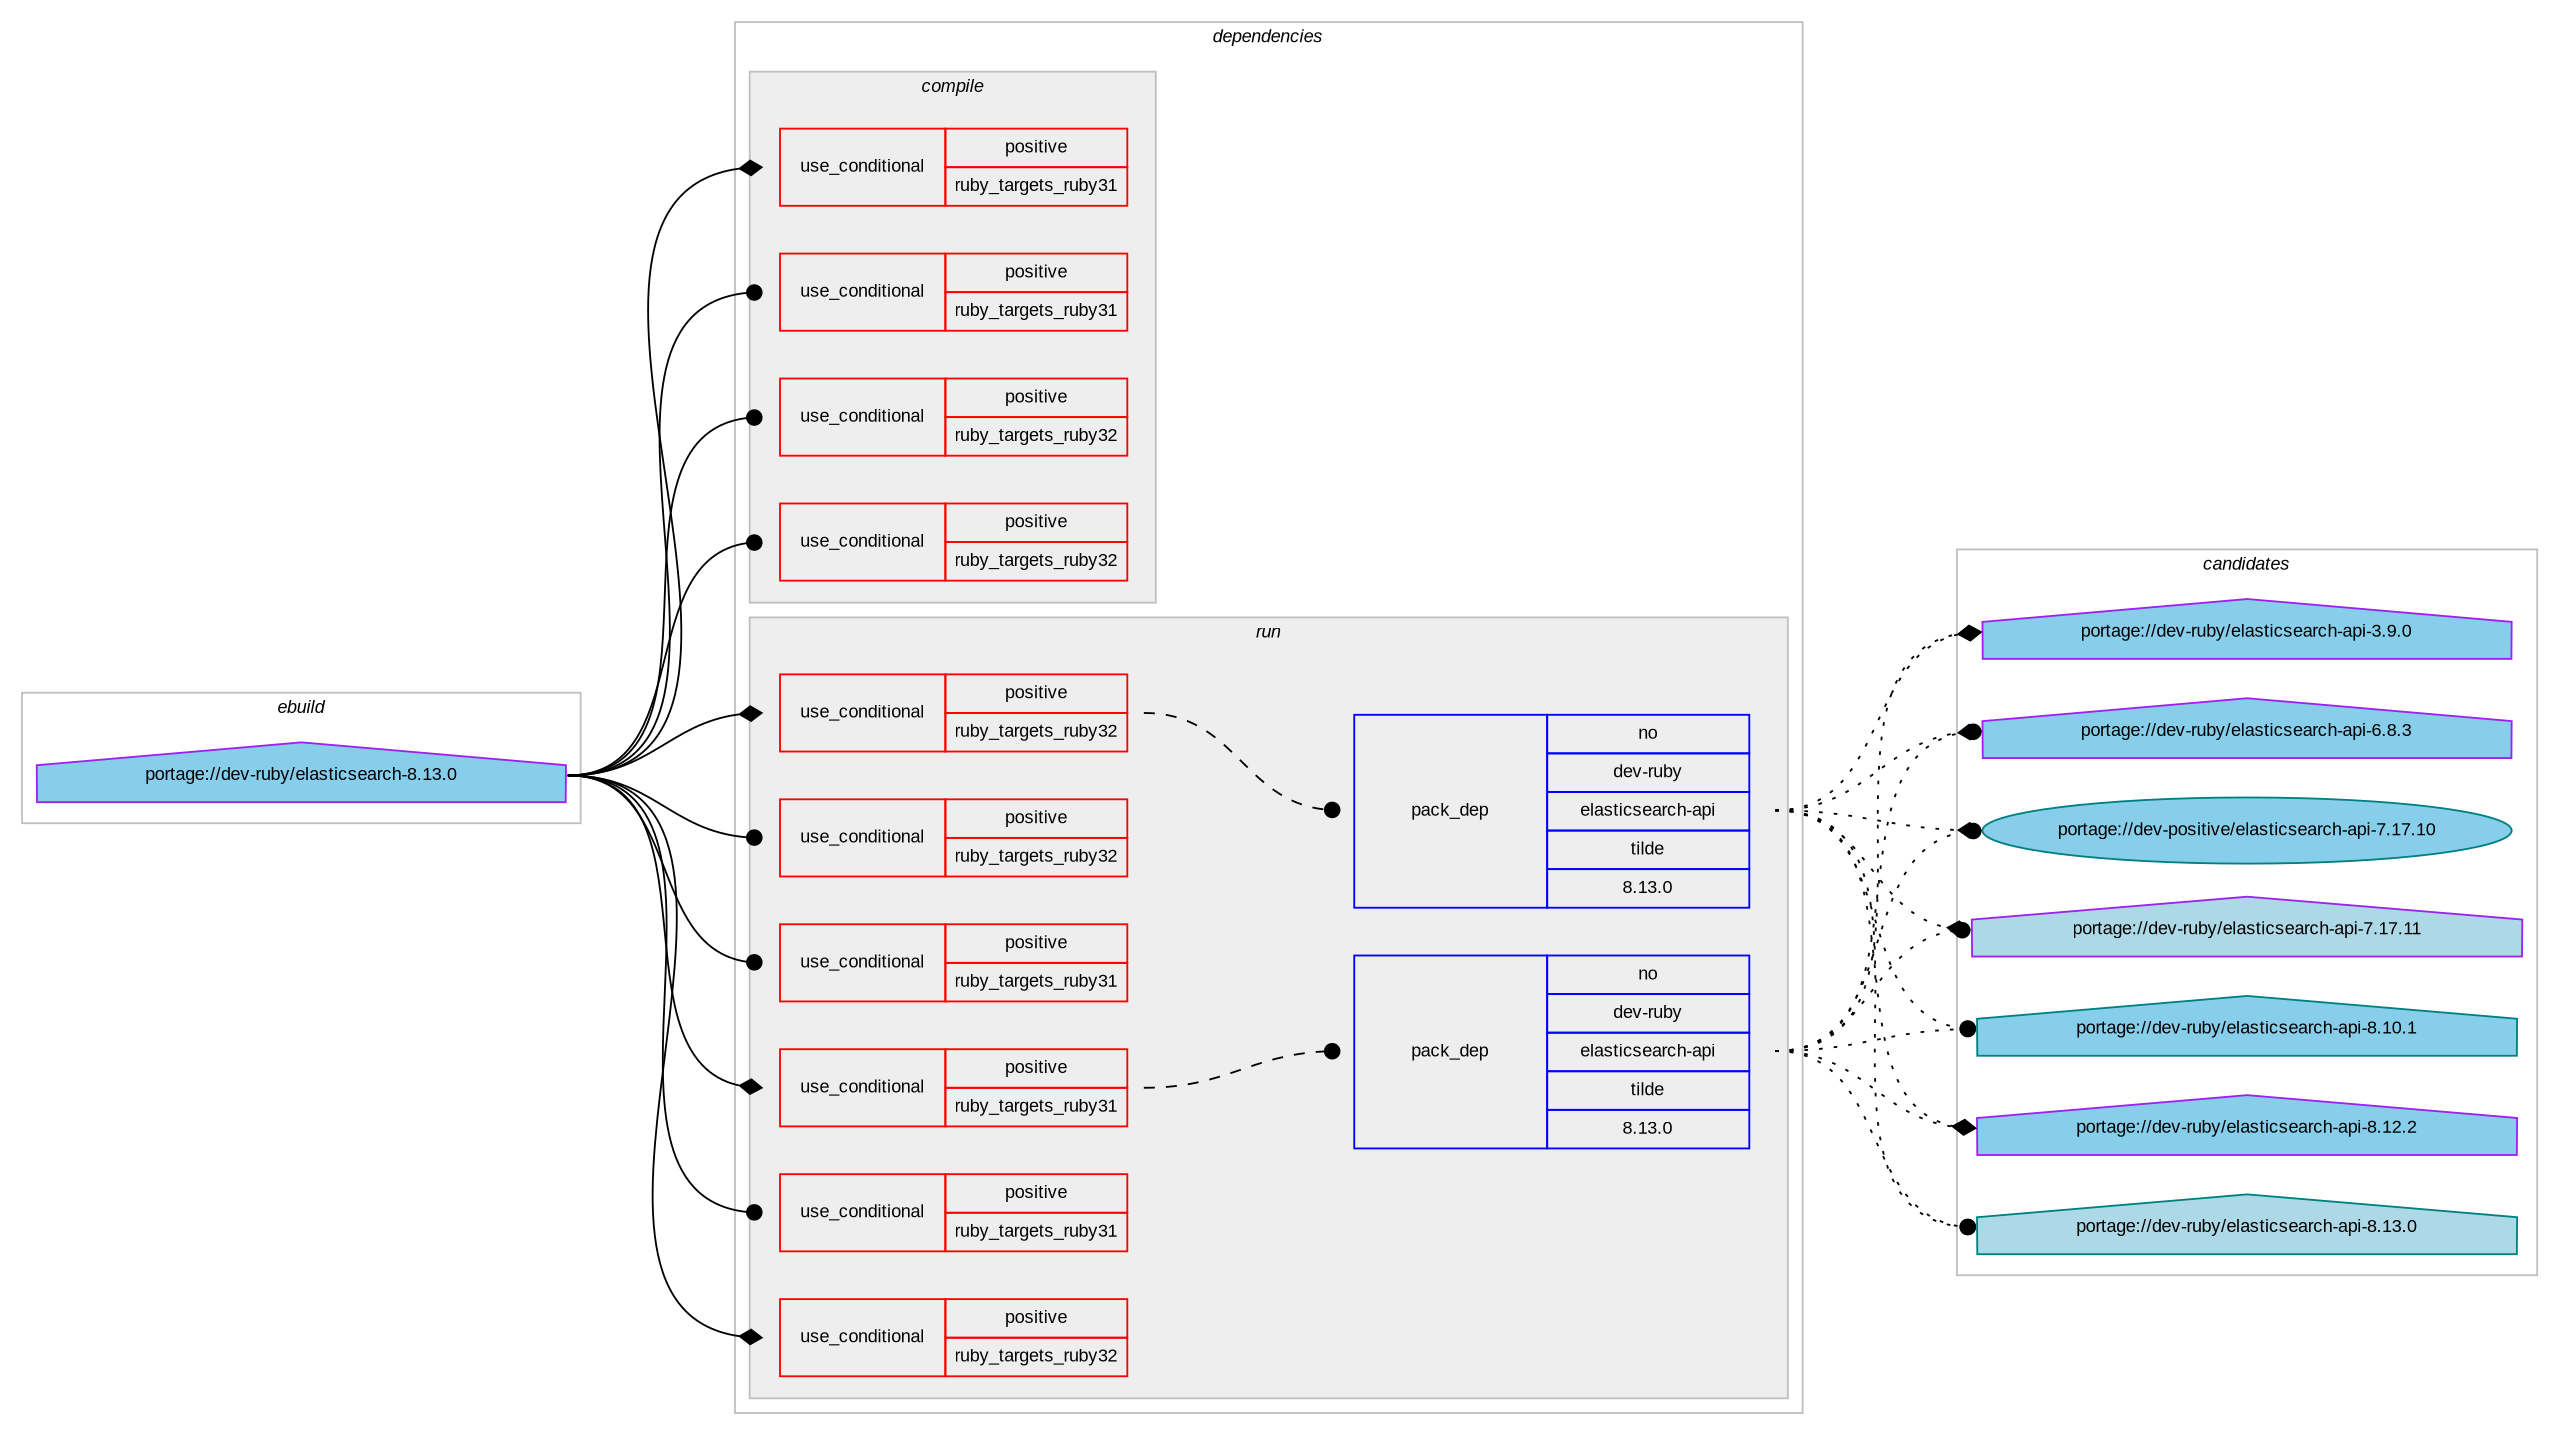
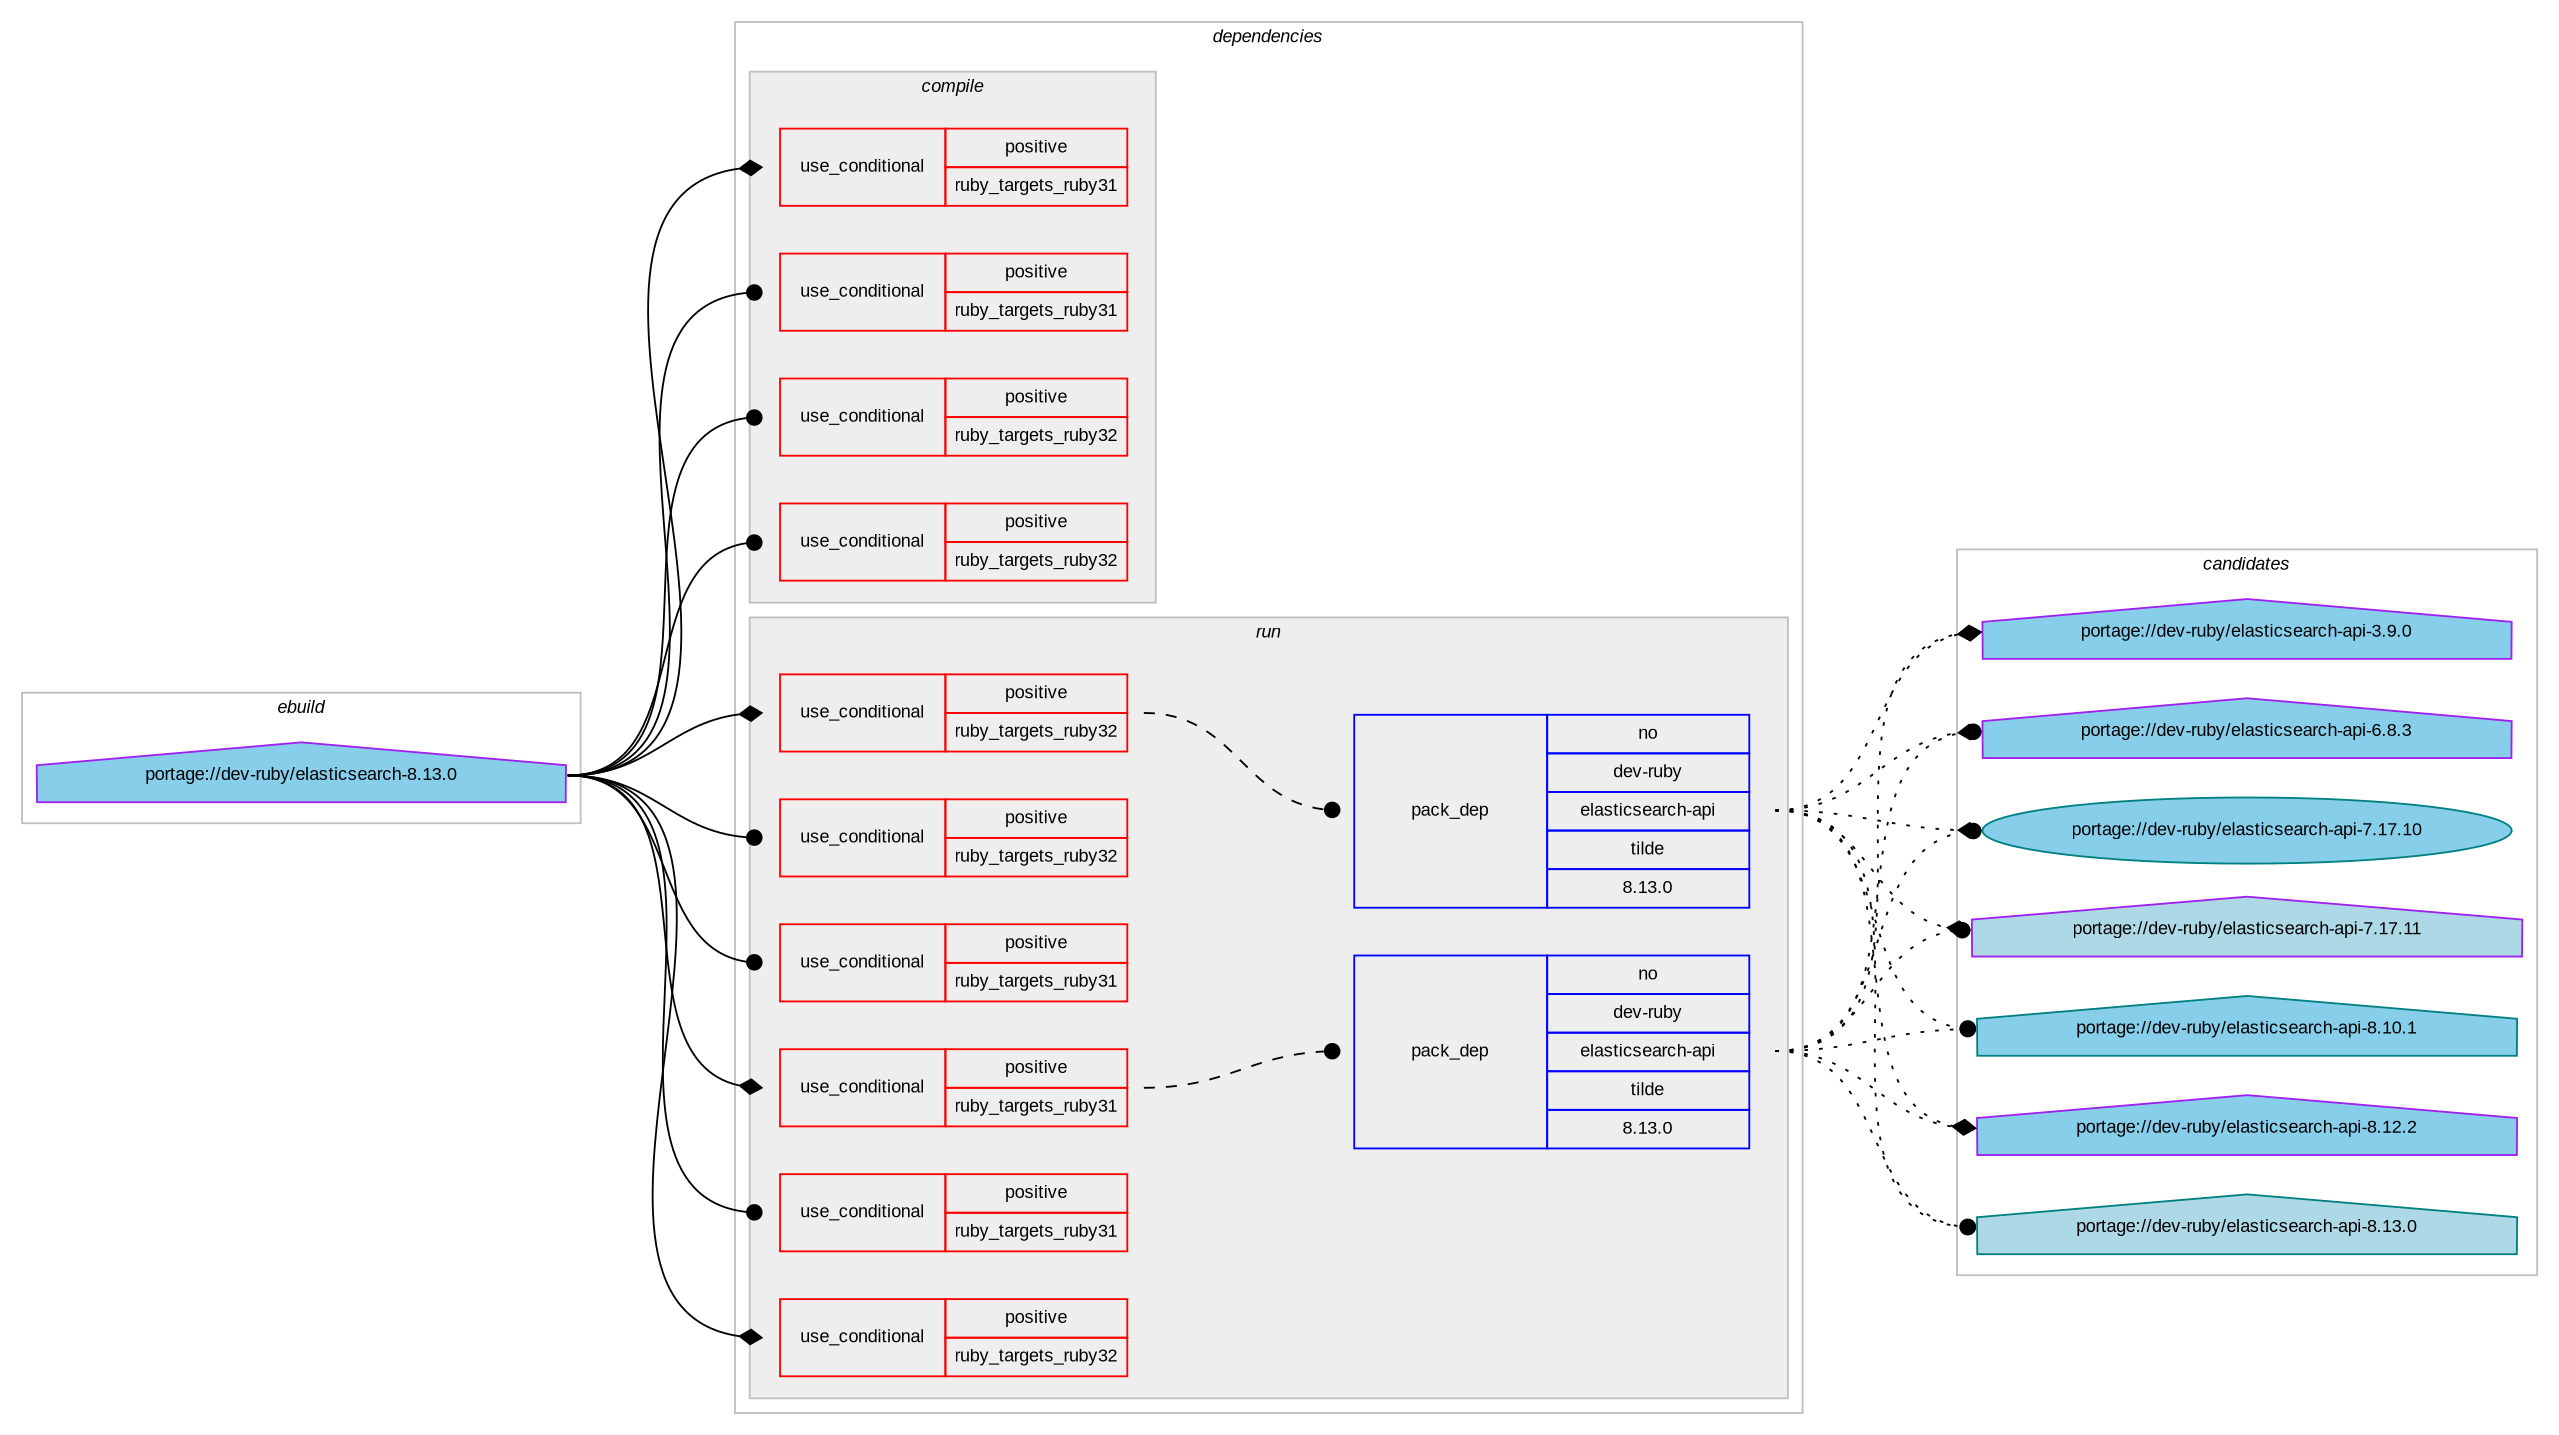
node "portage://dev-positive/elasticsearch-api-7.17.10": label "portage://dev-positive/elasticsearch-api-7.17.10" -> "portage://dev-ruby/elasticsearch-api-7.17.10"
